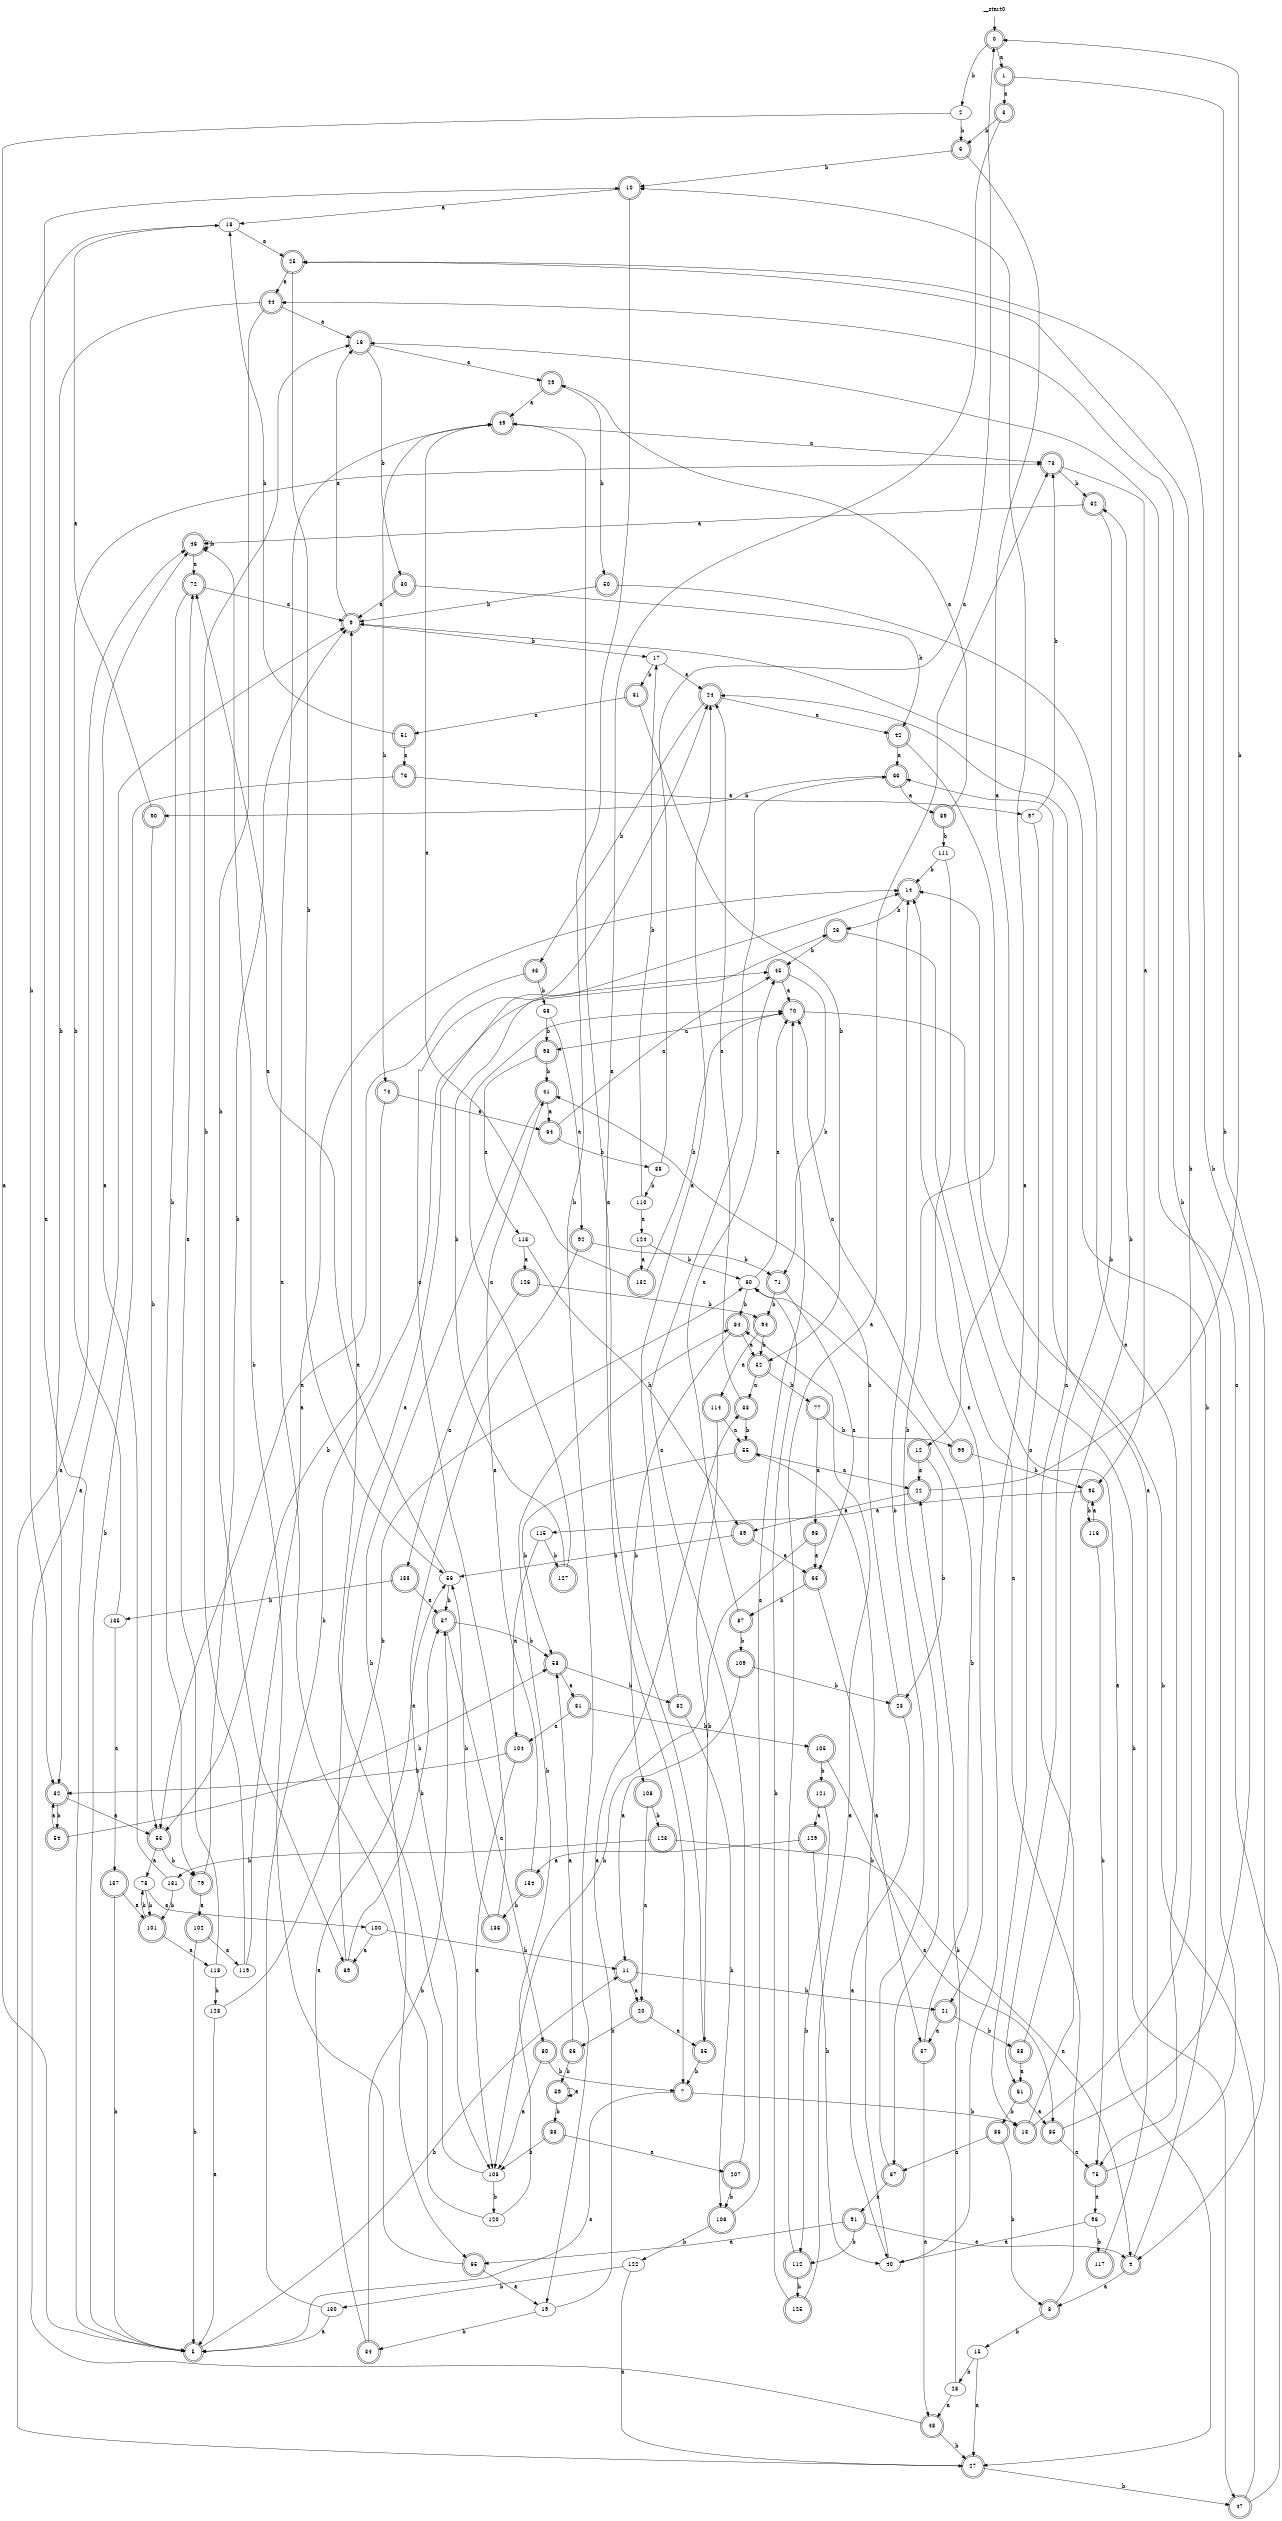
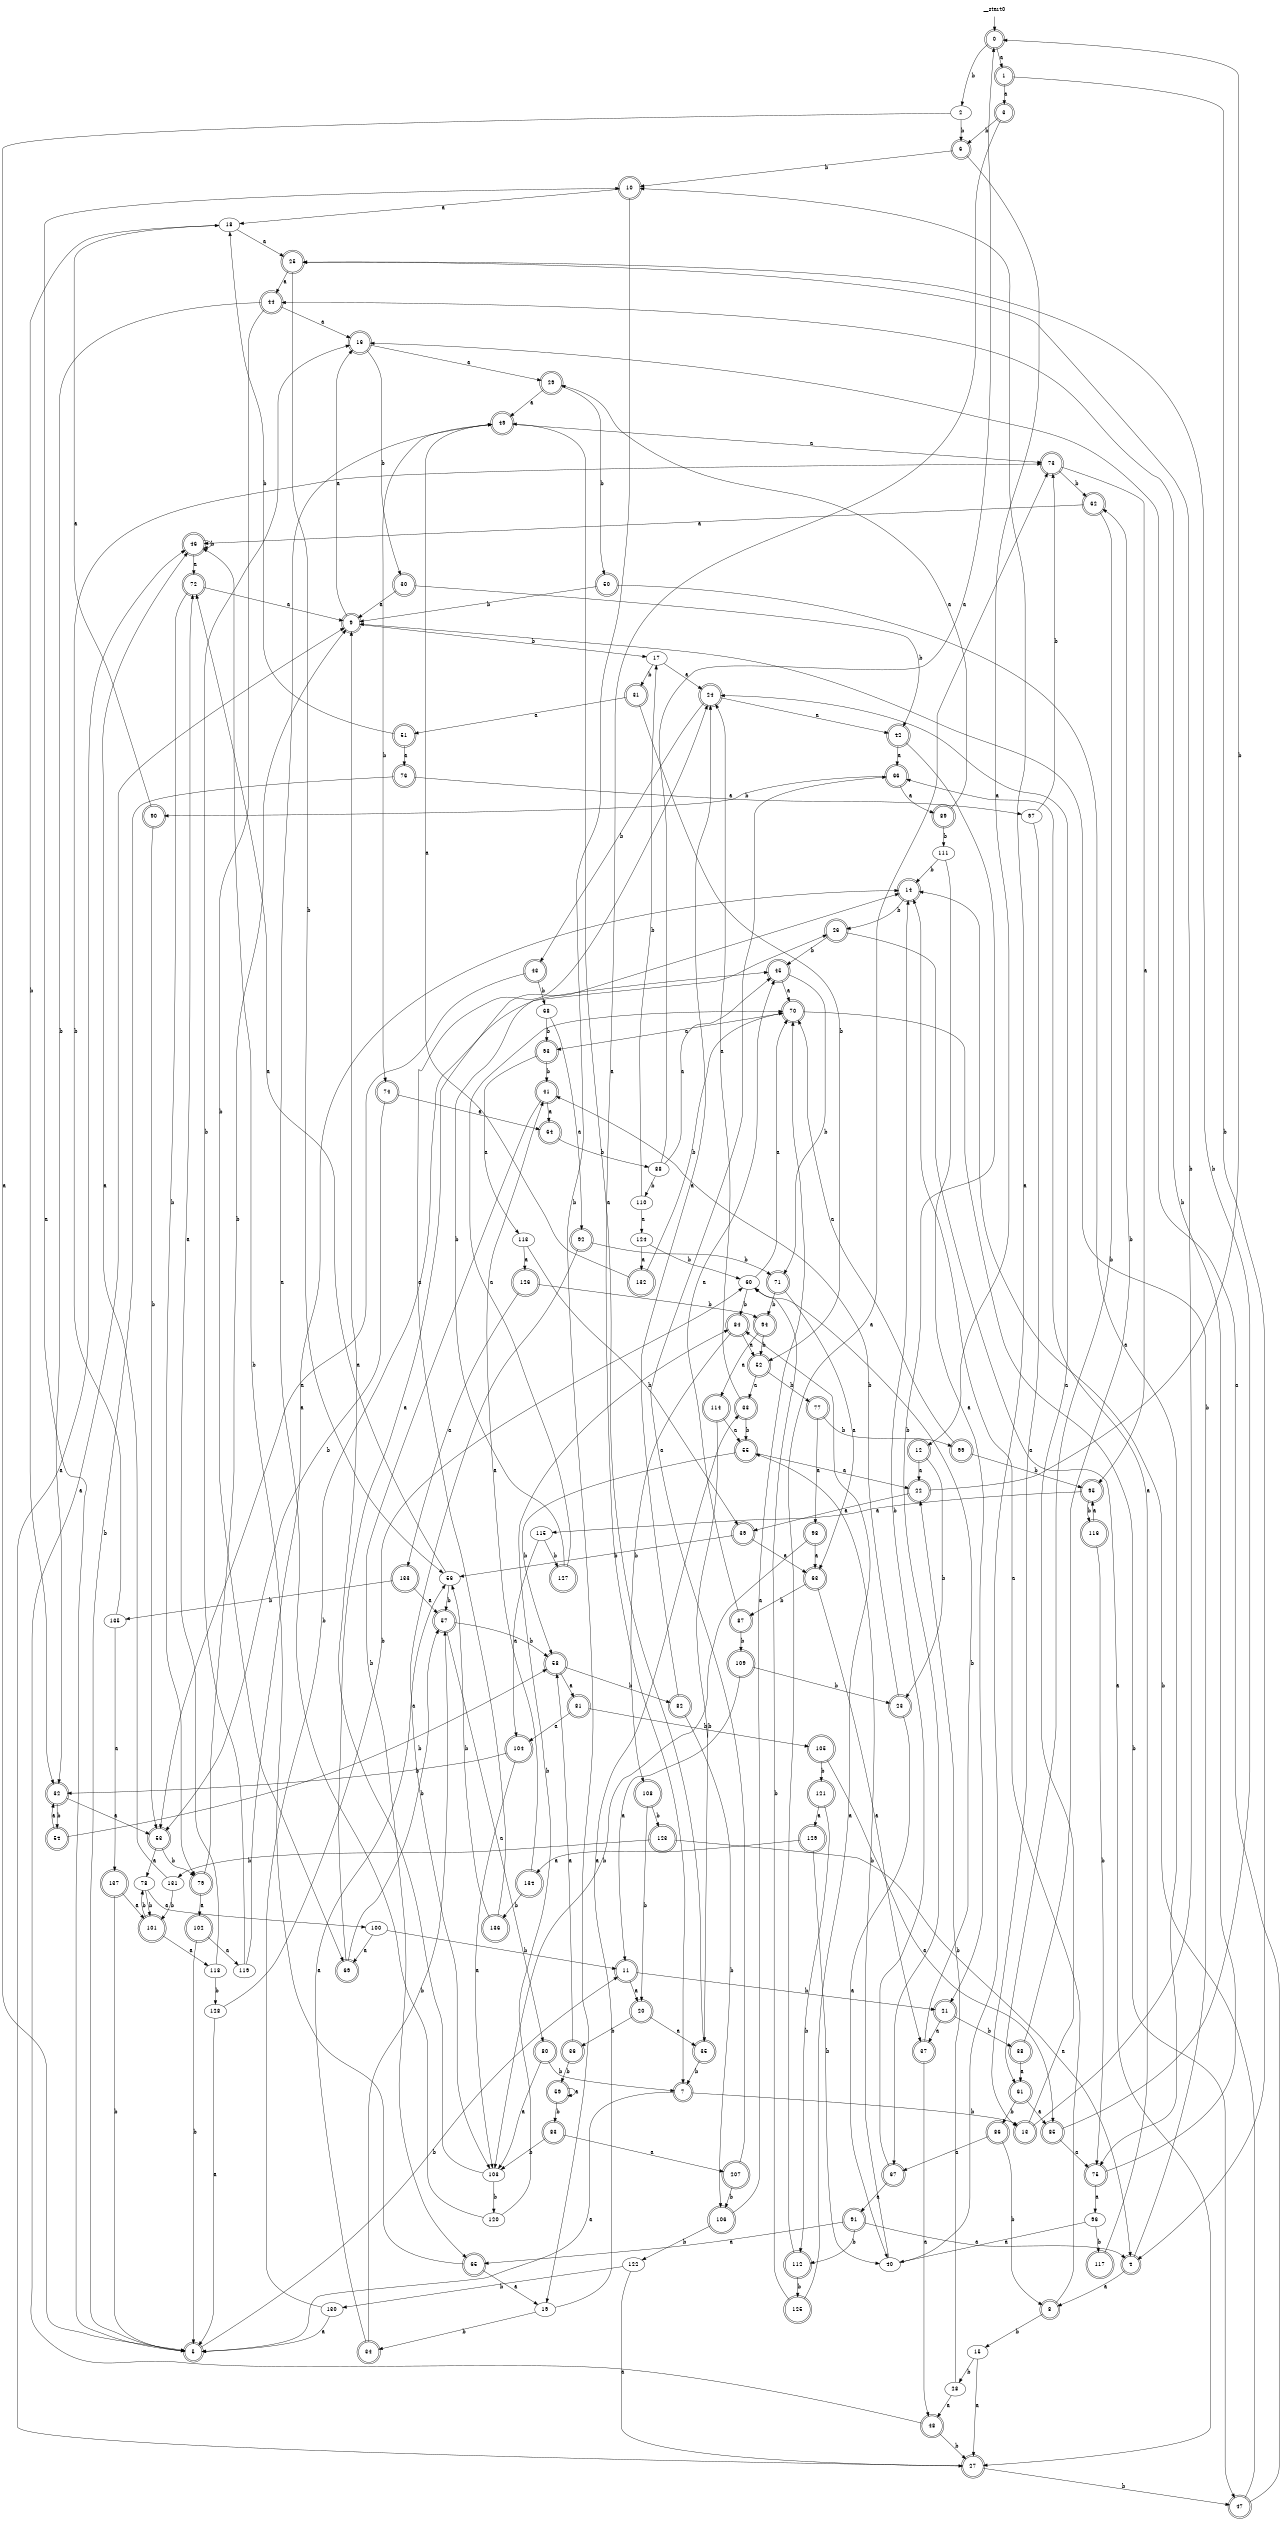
edge "64" -> "45": now "88" -> "45"
edge "108" -> "20": label "a" -> "b"
